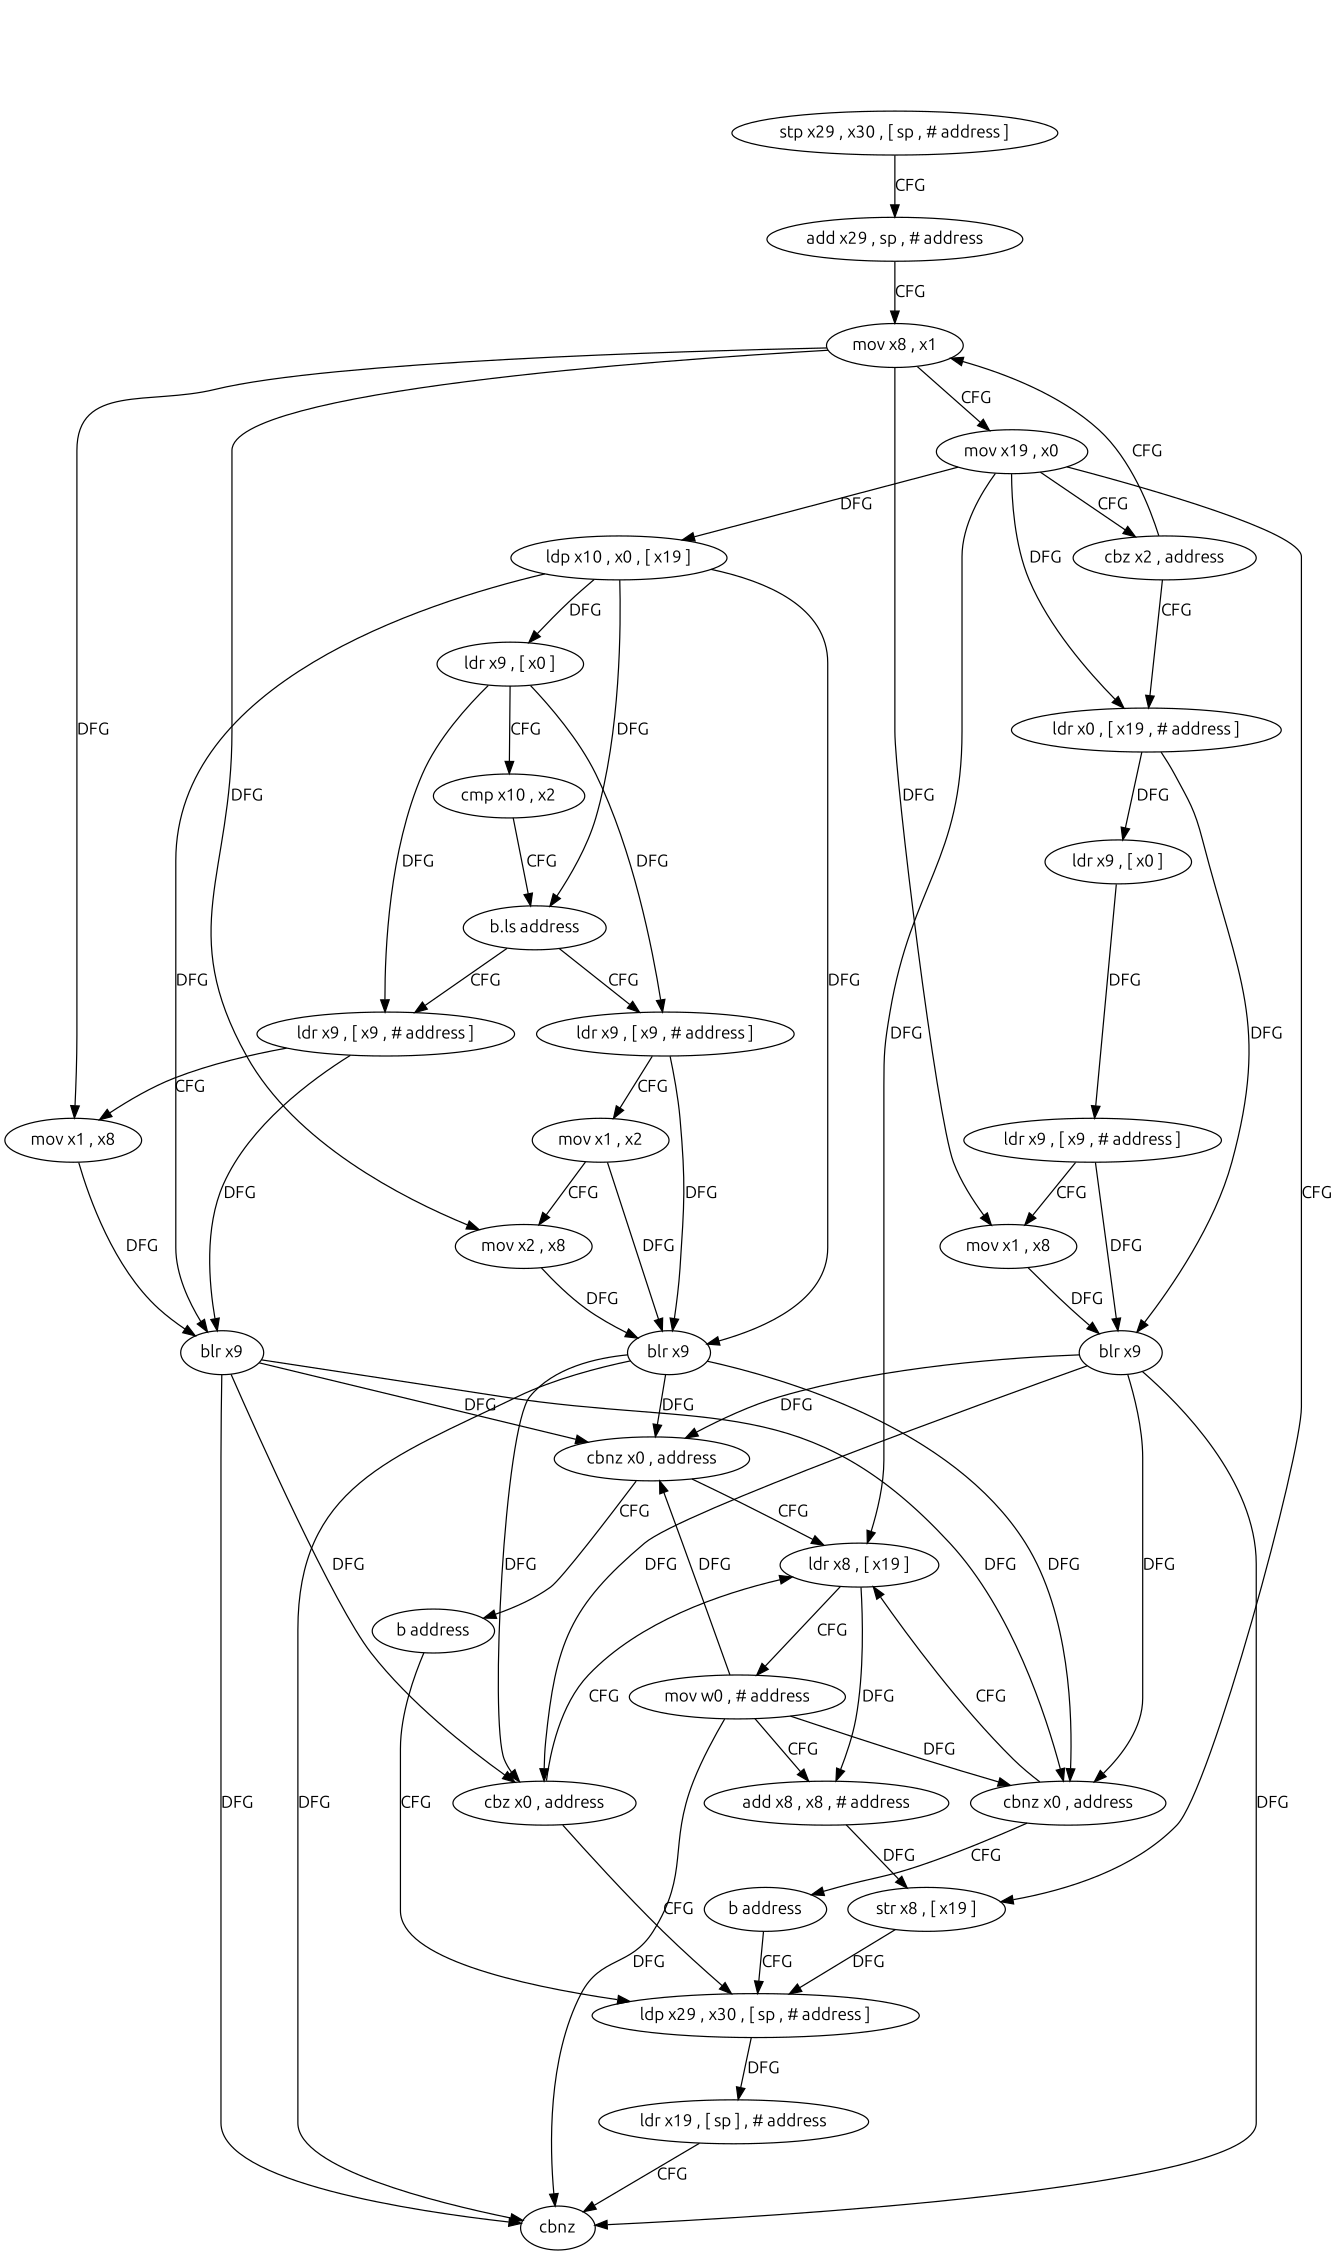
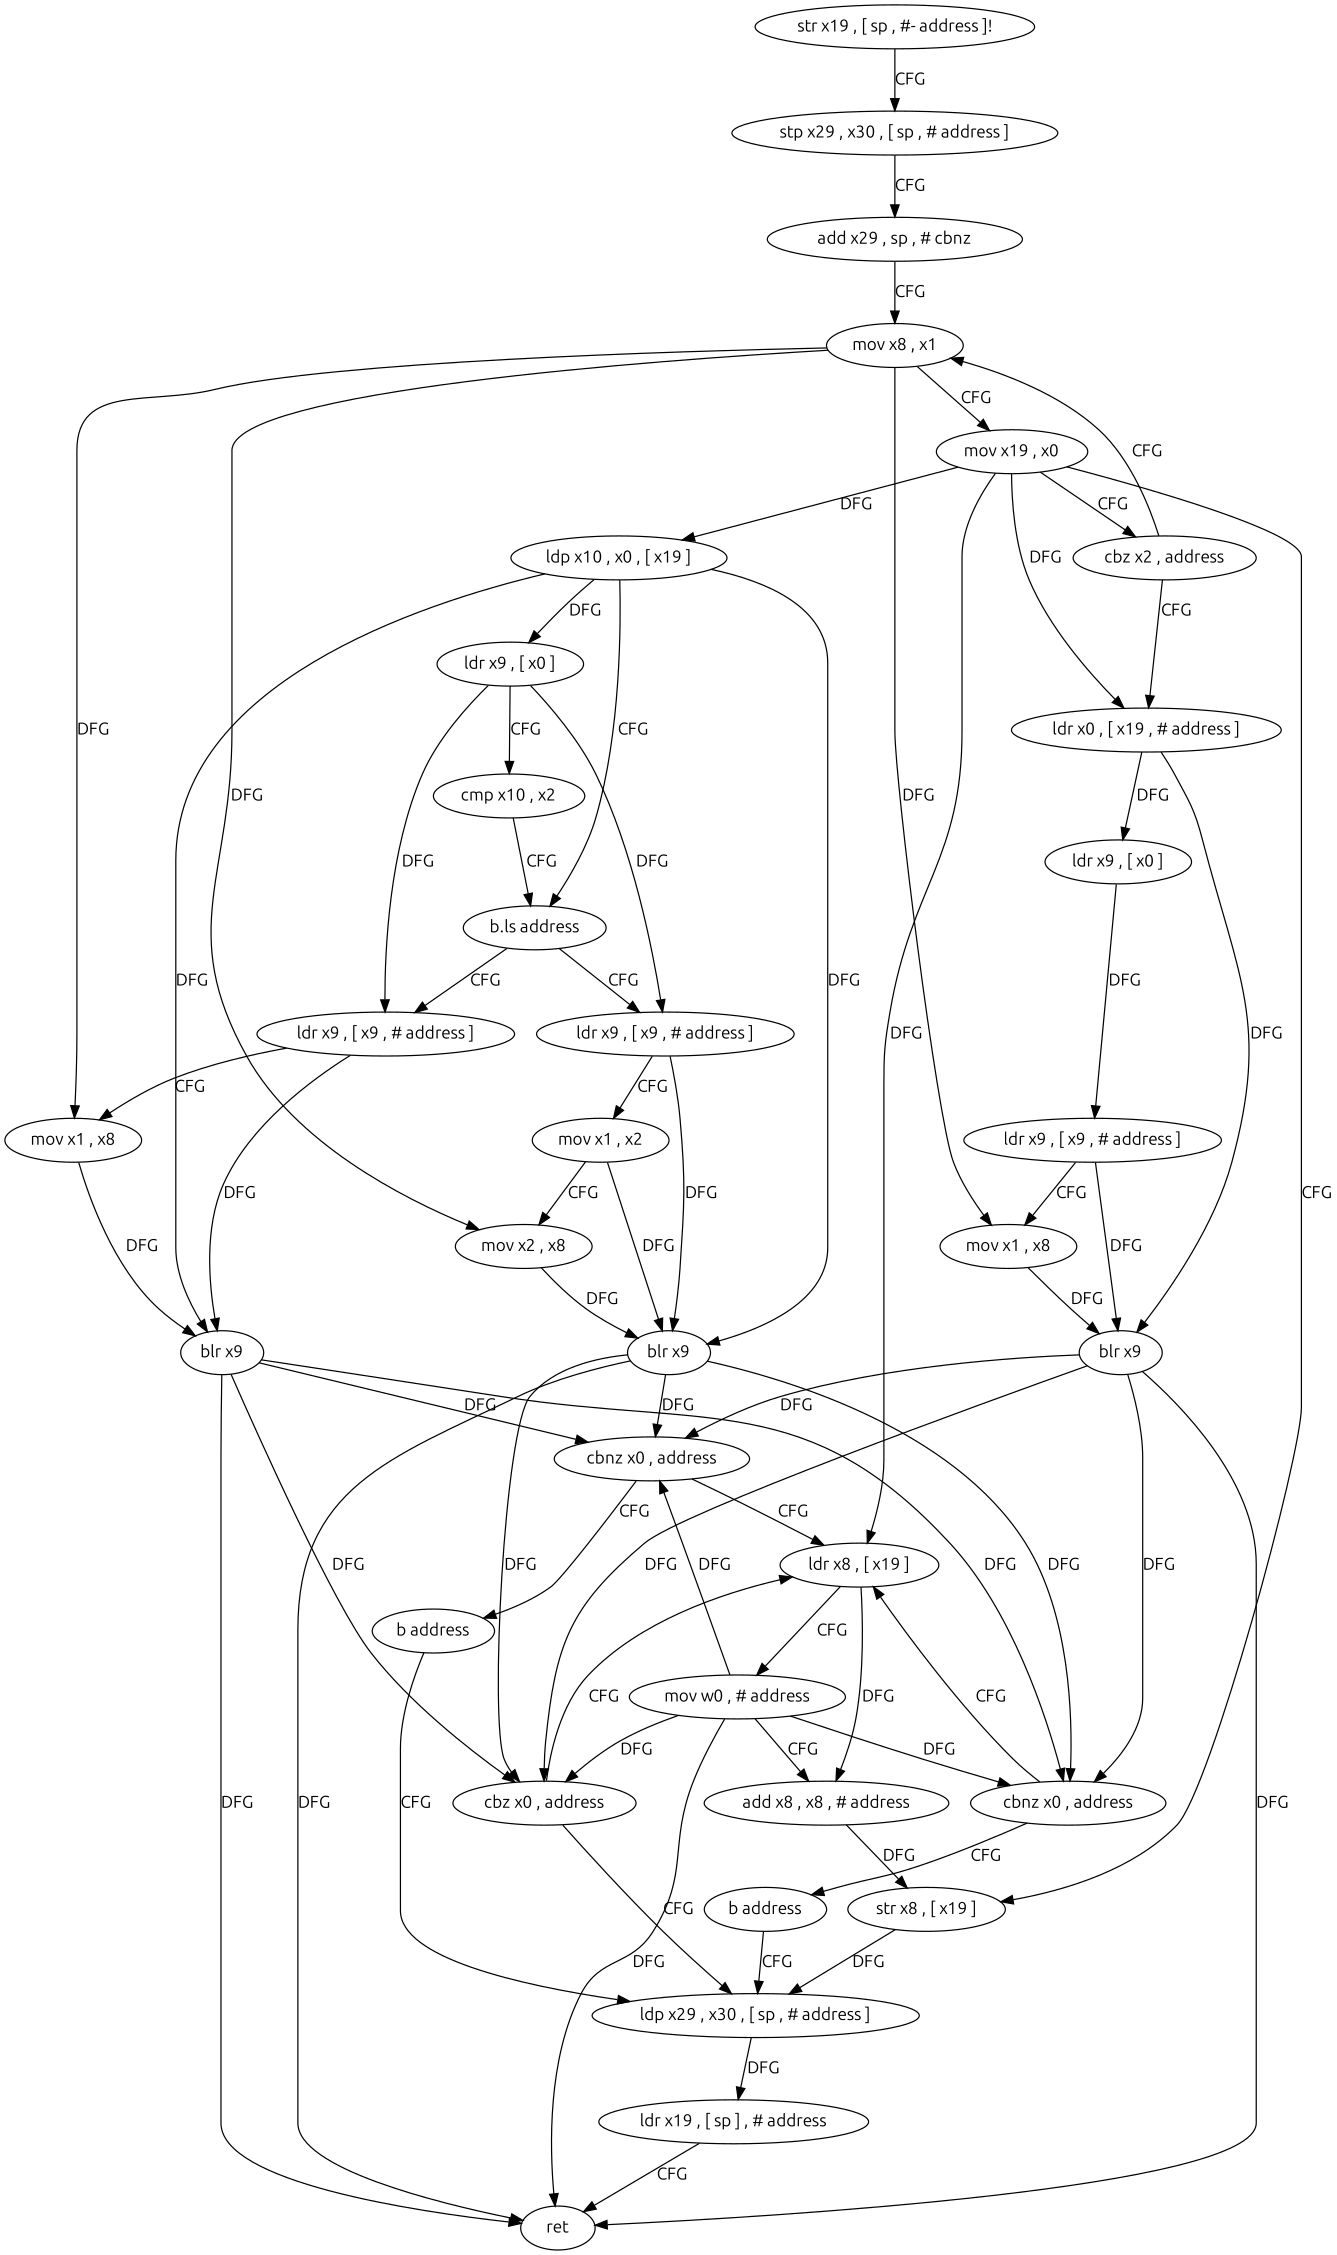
node "str x19 , [ sp , #- address ]!": added
node "add x29 , sp , # address": label "add x29 , sp , # address" -> "add x29 , sp , # cbnz"
edge "ldp x10 , x0 , [ x19 ]" -> "b.ls address": label "DFG" -> "CFG"
edge "mov w0 , # address" -> "cbz x0 , address": added, label "DFG"
node "cbnz": label "cbnz" -> "ret"
